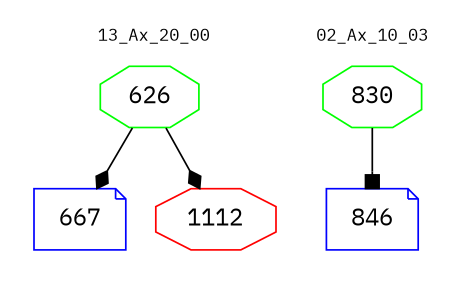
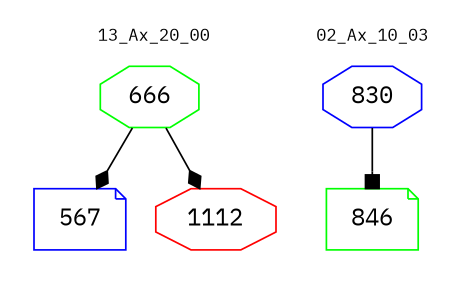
node "626": label "626" -> "666"
node "830": color green -> blue
node "667": label "667" -> "567"
node "846": color blue -> green
